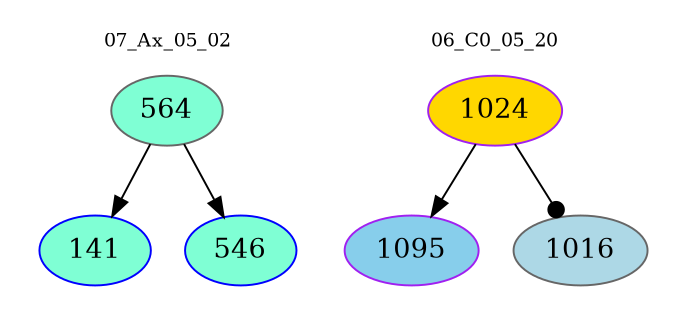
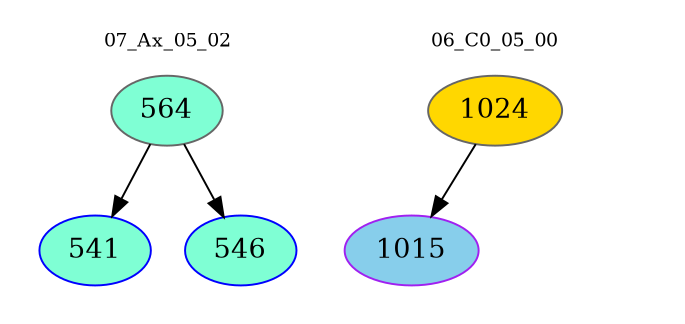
cluster "06_C0_05_20": label "06_C0_05_20" -> "06_C0_05_00"
node "1024": color purple -> gray40
node "141": label "141" -> "541"
node "1095": label "1095" -> "1015"
node "1016": removed
